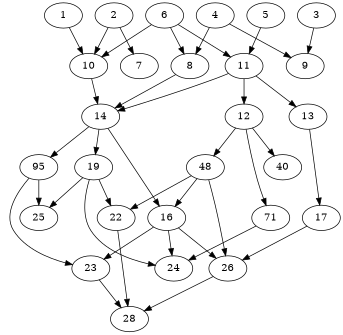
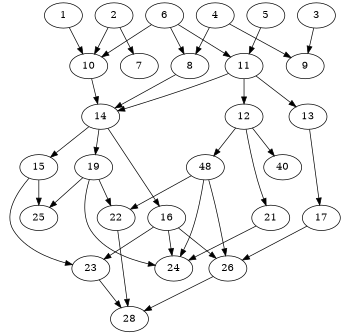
node "95": label "95" -> "15"
edge "48" -> "16": now "48" -> "24"
node "71": label "71" -> "21"
